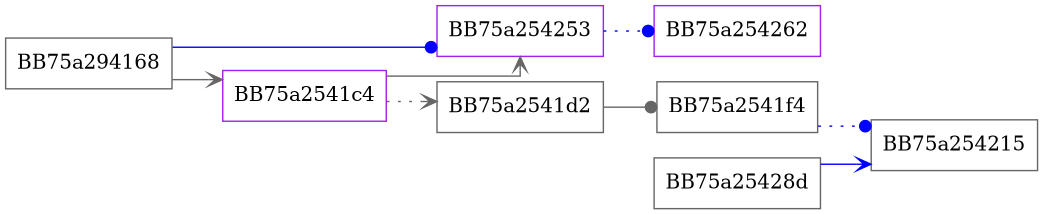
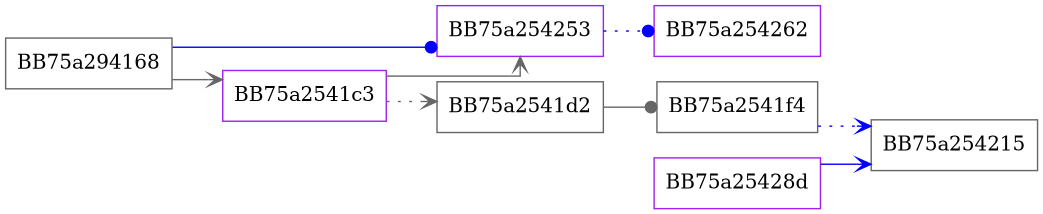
node "BB75a2541c4": label "BB75a2541c4" -> "BB75a2541c3"
edge "BB75a2541f4" -> "BB75a254215": arrowhead dot -> vee
node "BB75a25428d": color gray40 -> purple
